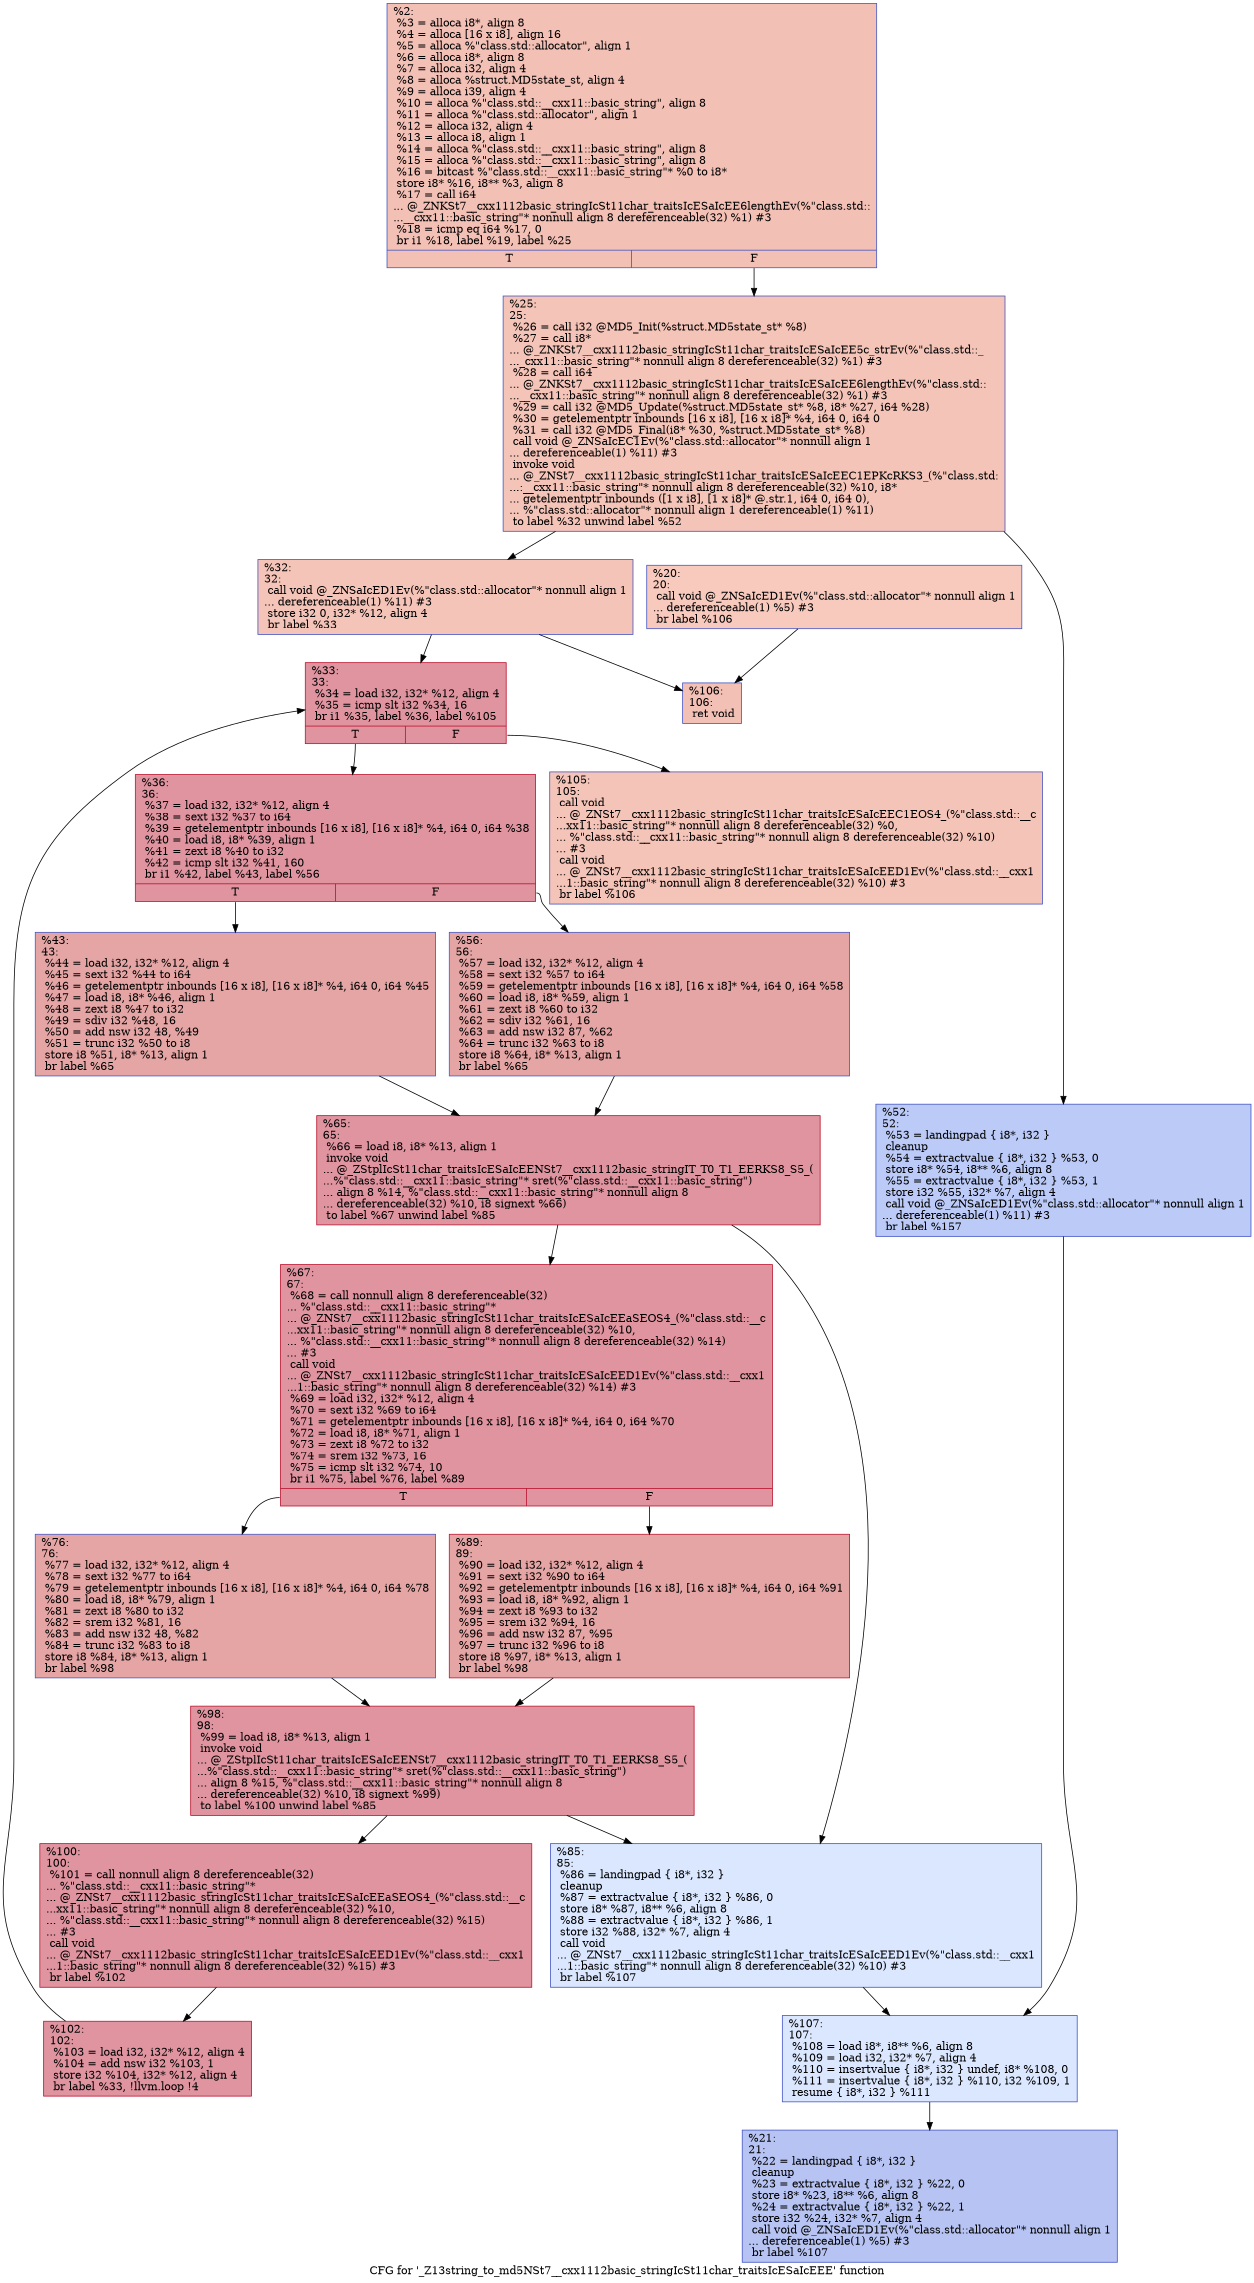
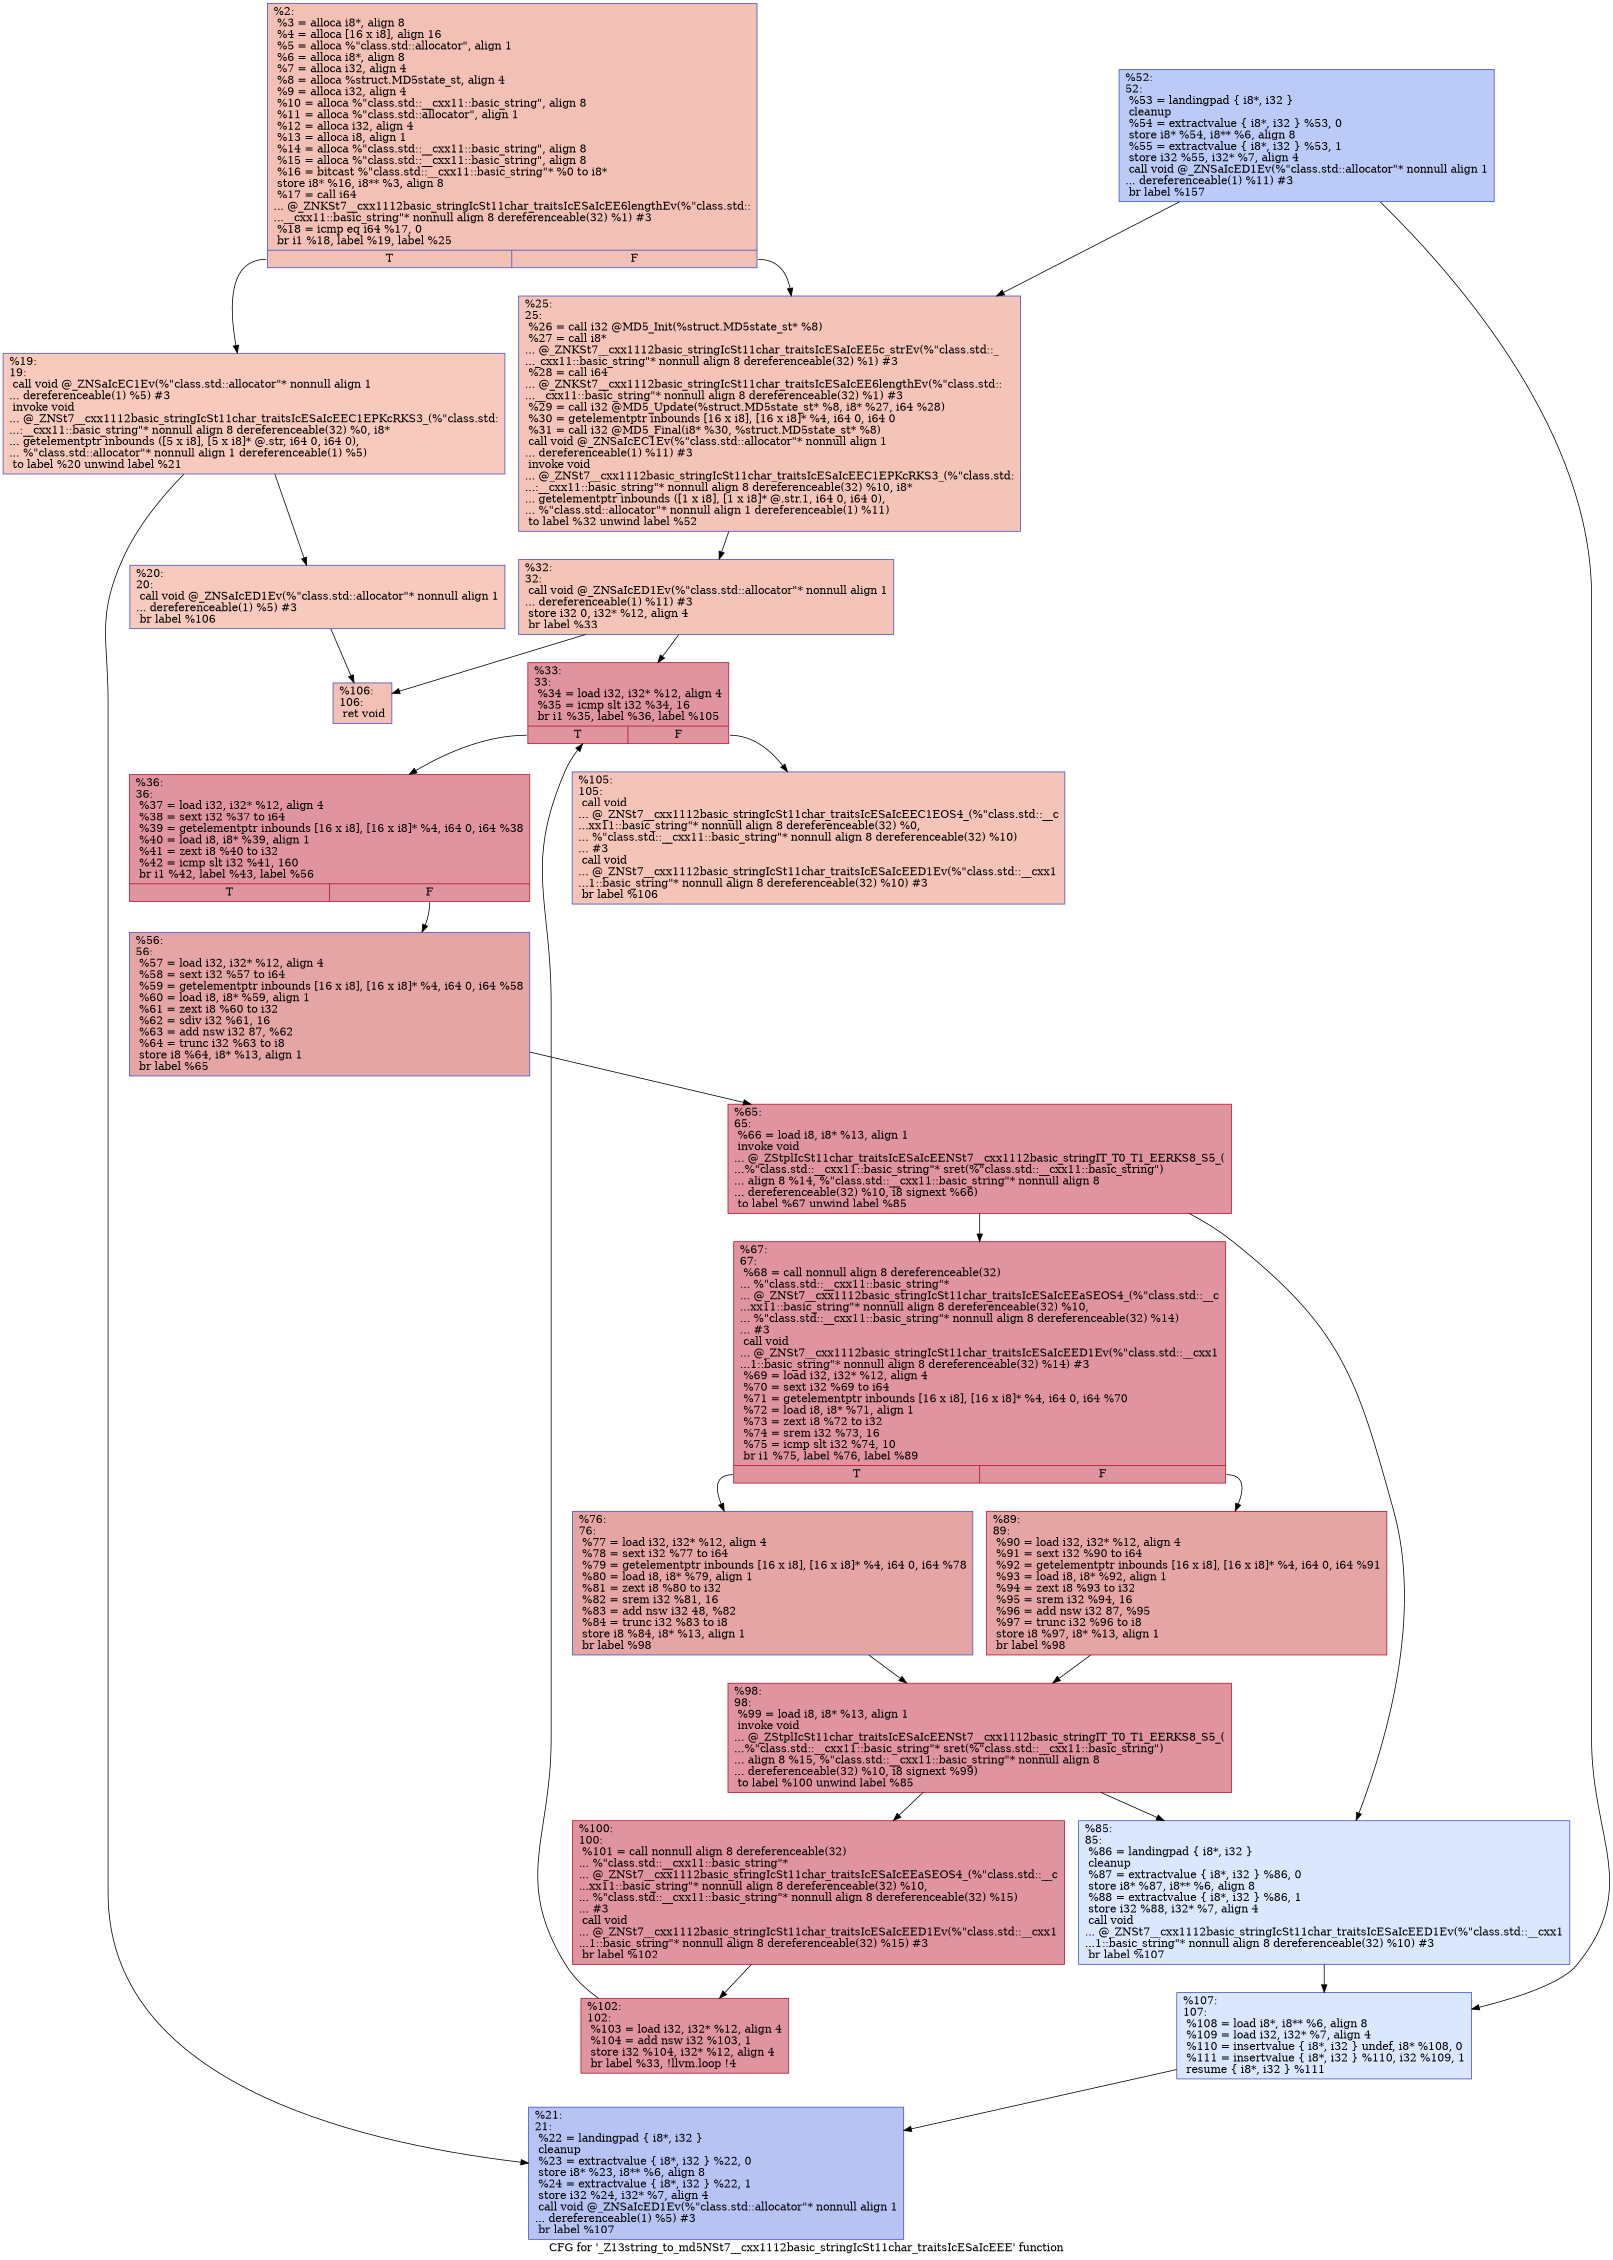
node "%2:": text "%9 = alloca i39, align 4" -> "%9 = alloca i32, align 4"
node "%19:": added
edge "%25:" -> "%52:": reversed
node "%43:": removed
